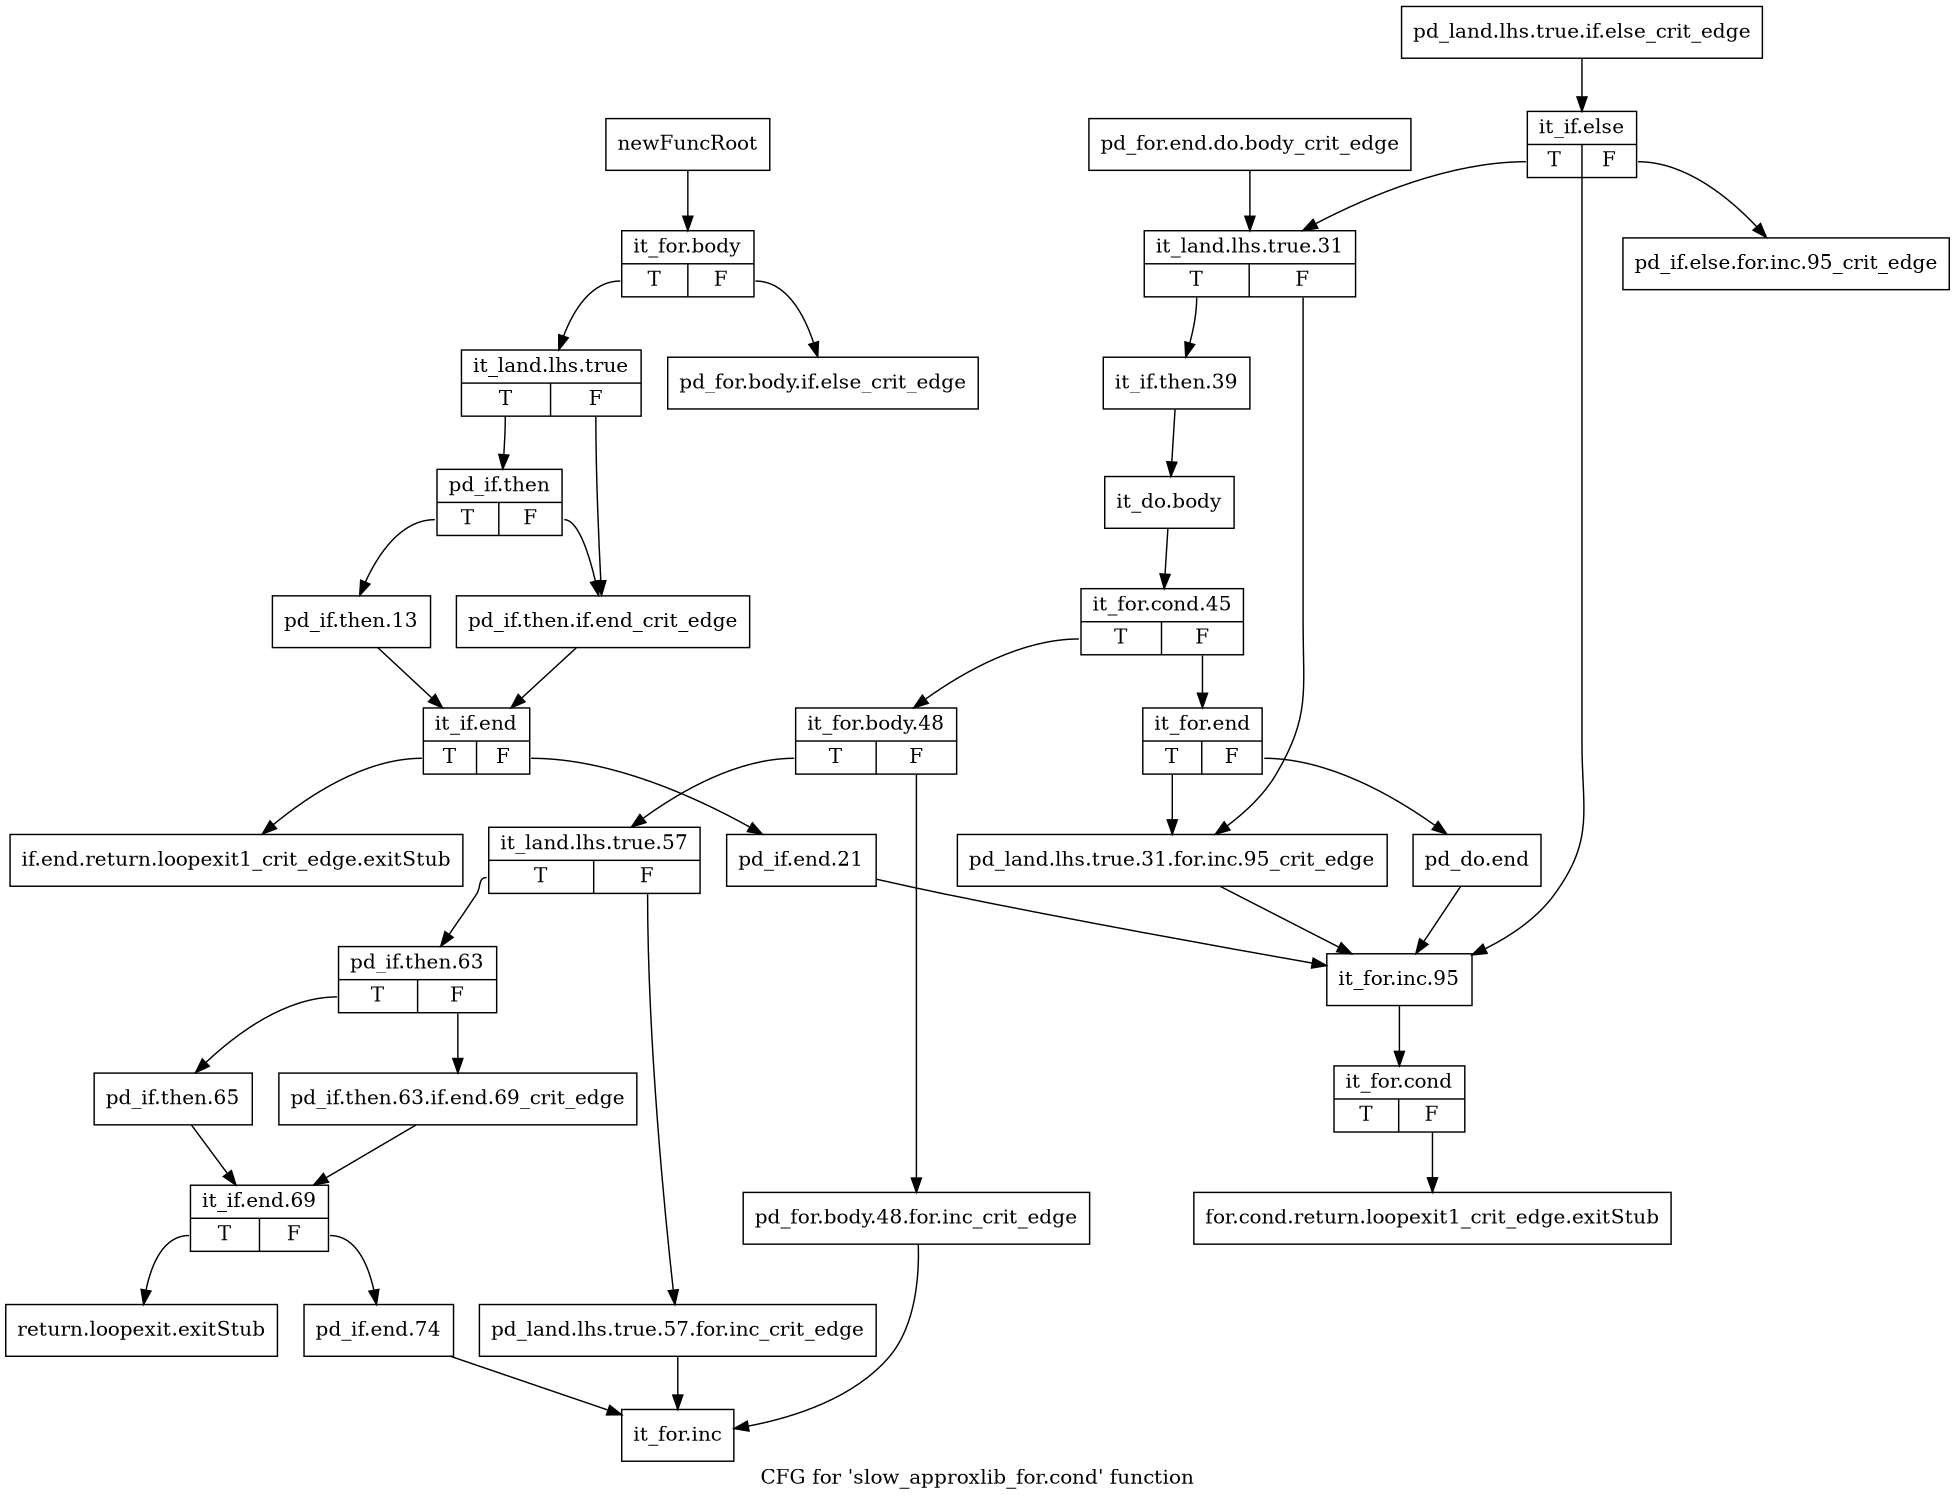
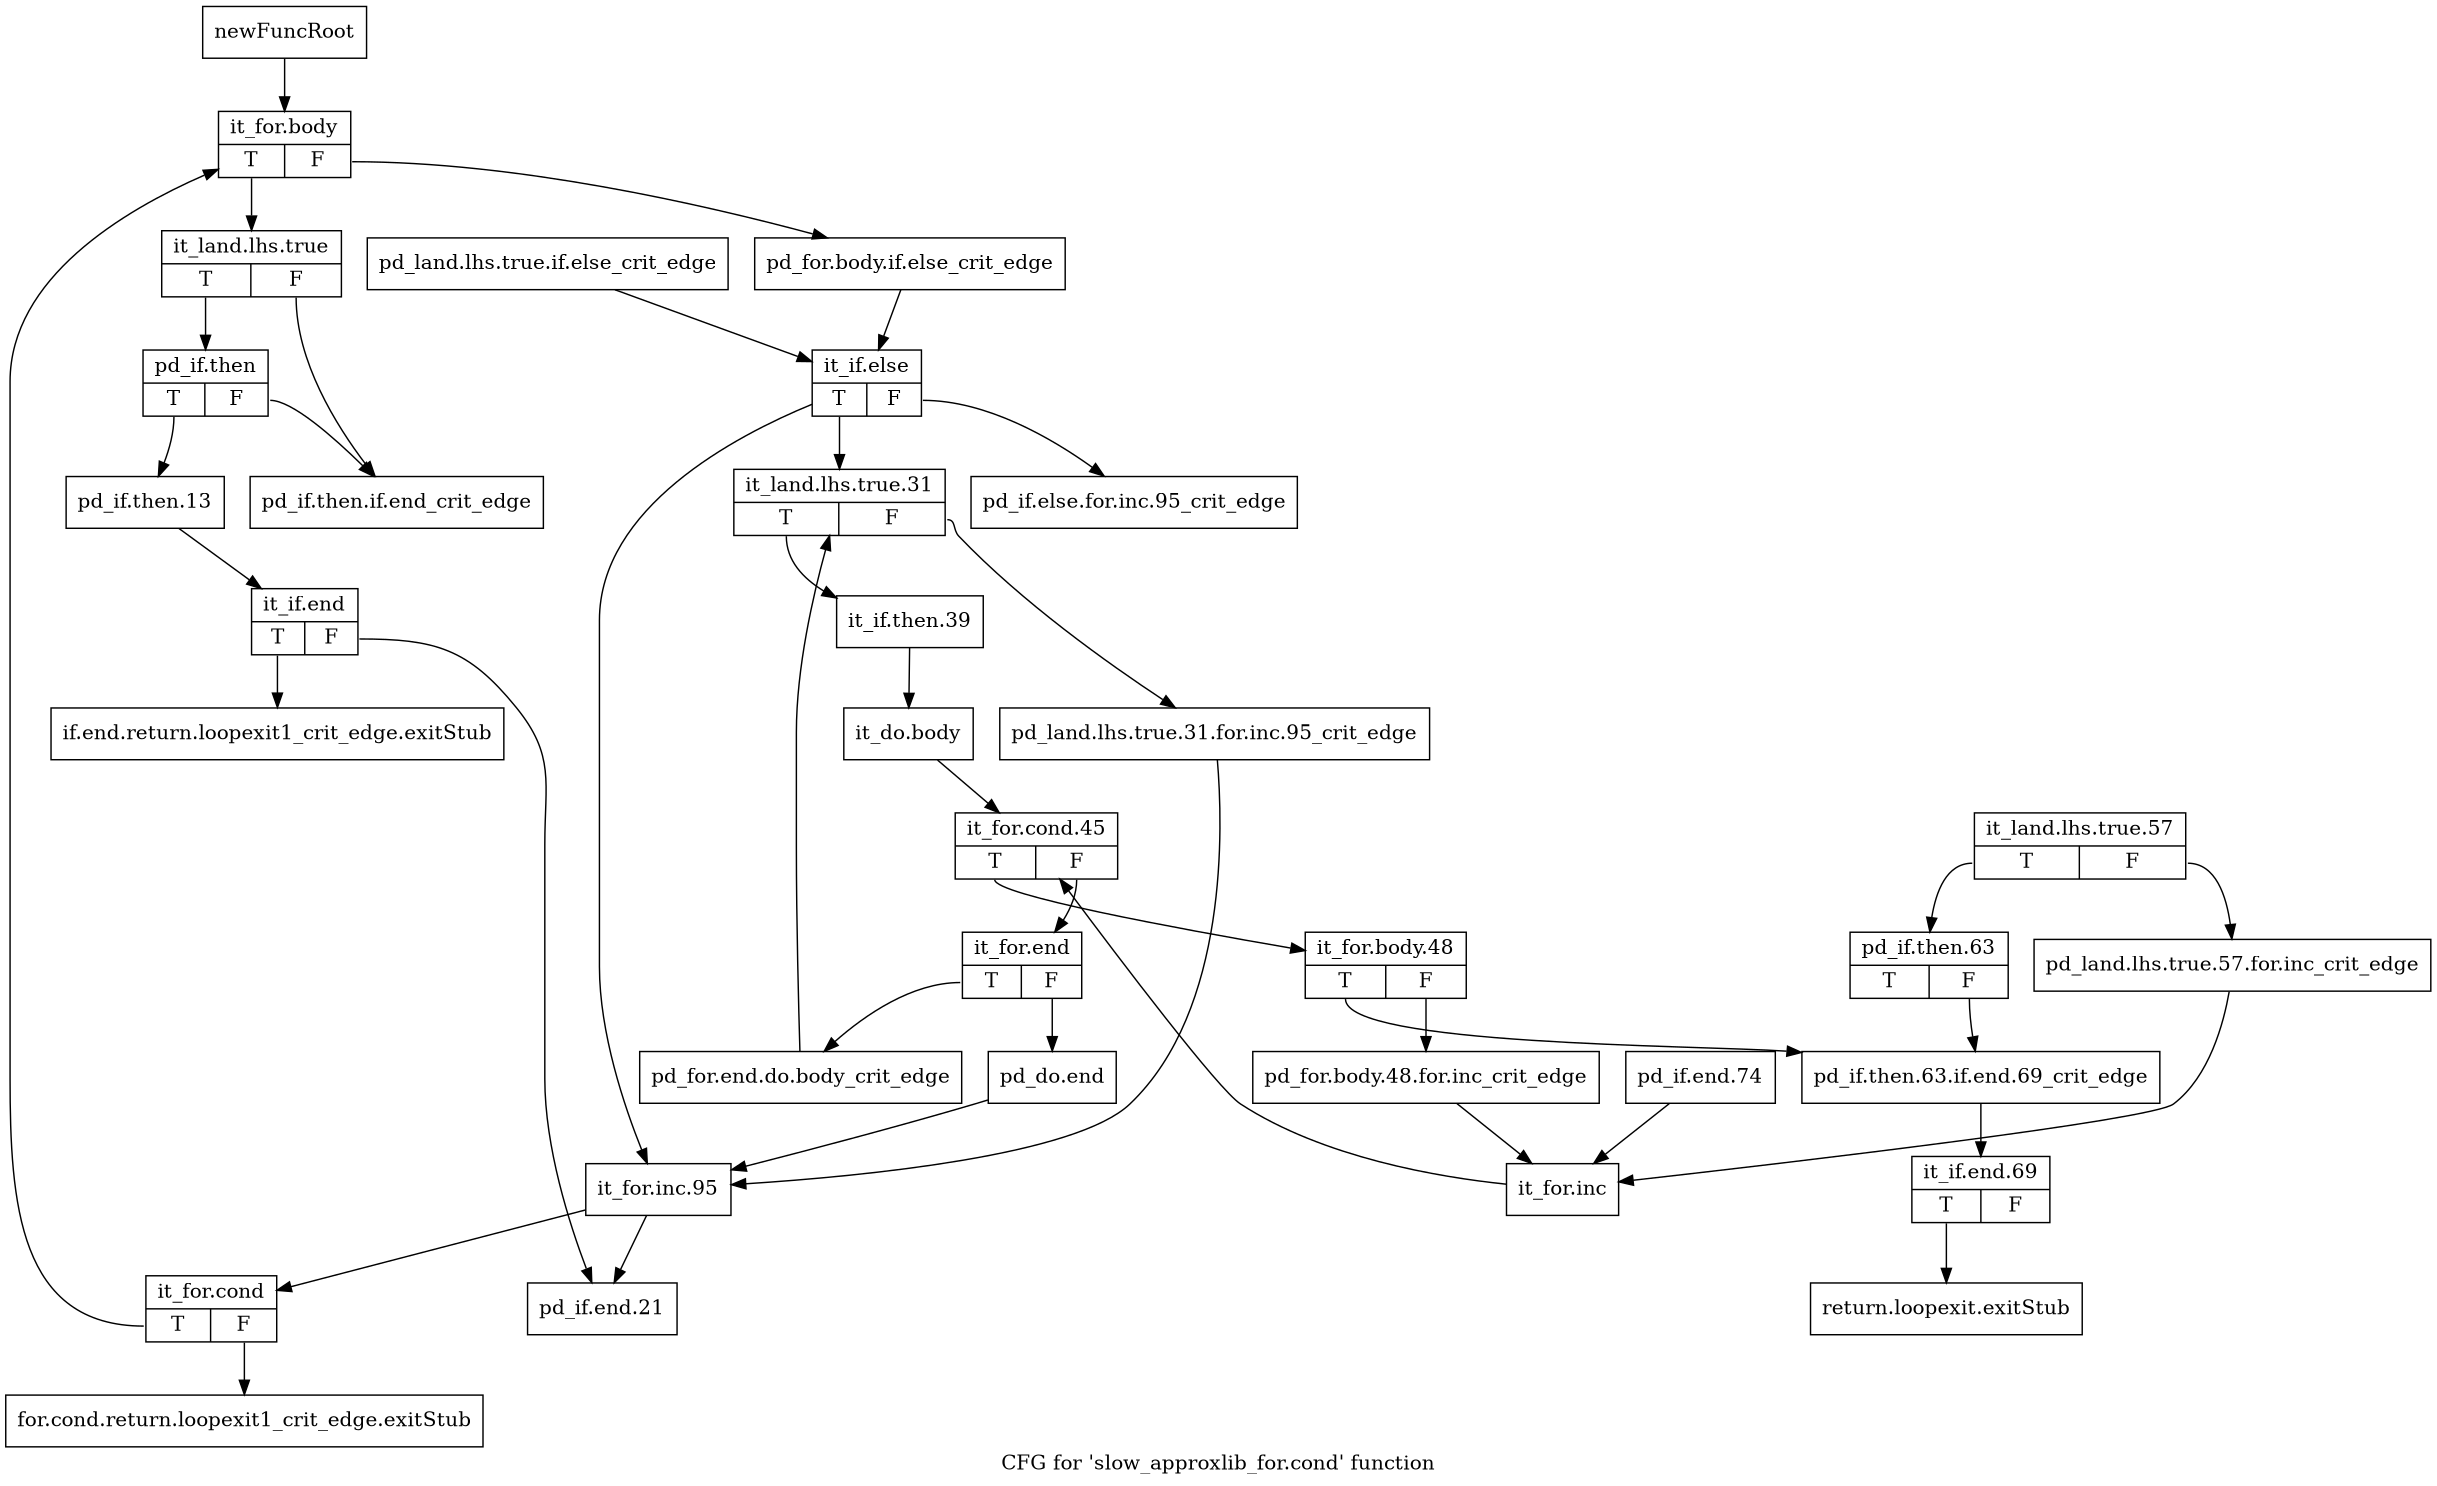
edge "pd_for.body.if.else_crit_edge" -> "it_if.else": added
edge "pd_if.then.if.end_crit_edge" -> "it_if.end": removed
edge "it_for.cond" -> "it_for.body": added
edge "it_for.body.48" -> "it_land.lhs.true.57": now "it_for.body.48" -> "pd_if.then.63.if.end.69_crit_edge"
edge "it_for.end" -> "pd_land.lhs.true.31.for.inc.95_crit_edge": now "it_for.end" -> "pd_for.end.do.body_crit_edge"
edge "pd_if.end.21" -> "it_for.inc.95": reversed
node "pd_if.then.65": removed
edge "it_for.inc" -> "it_for.cond.45": added
edge "it_if.end.69" -> "pd_if.end.74": removed
